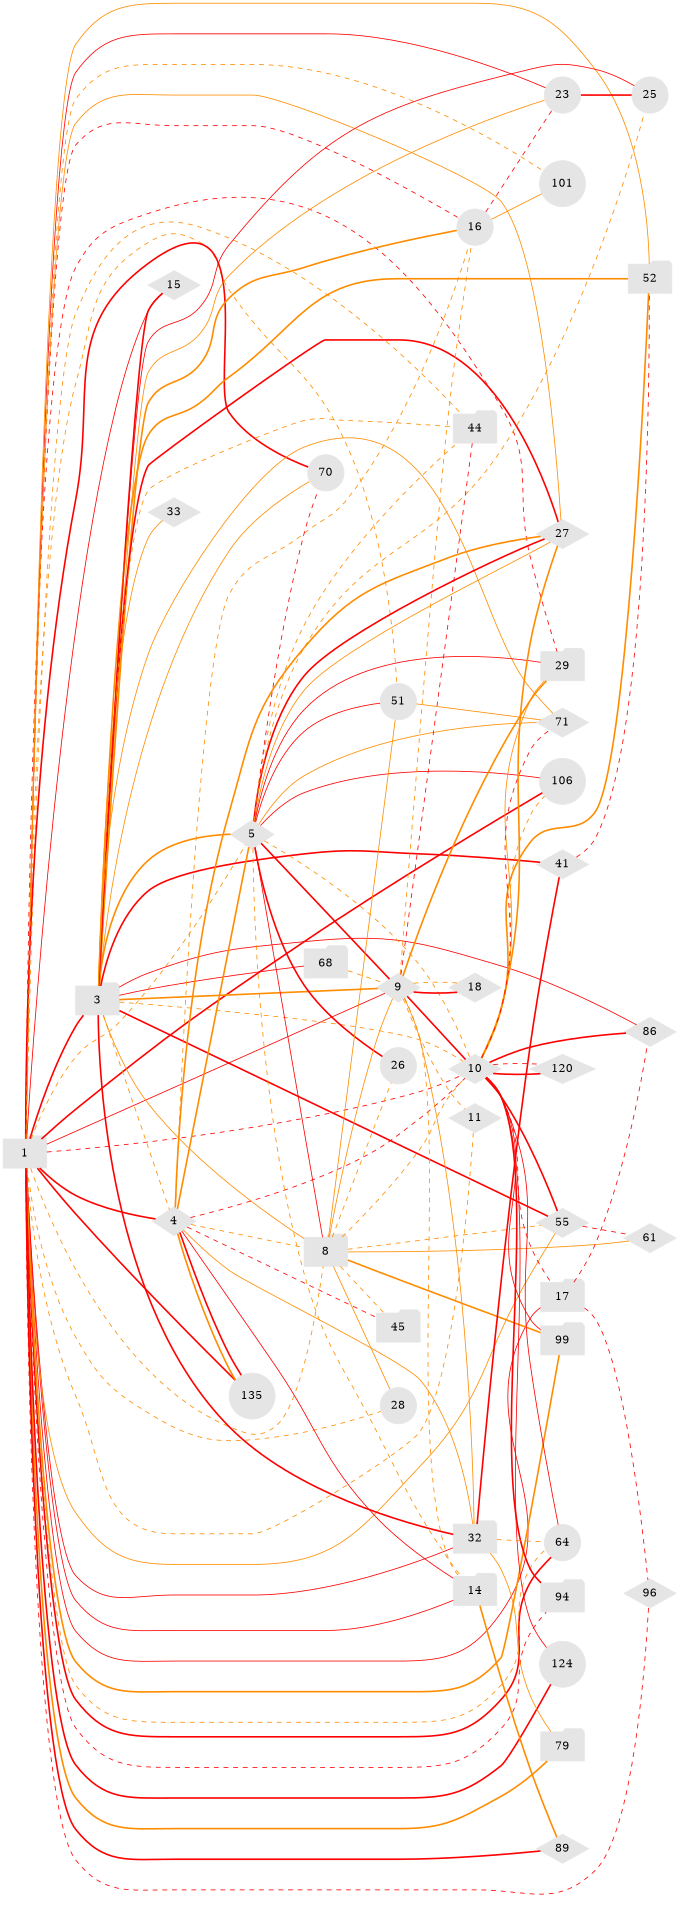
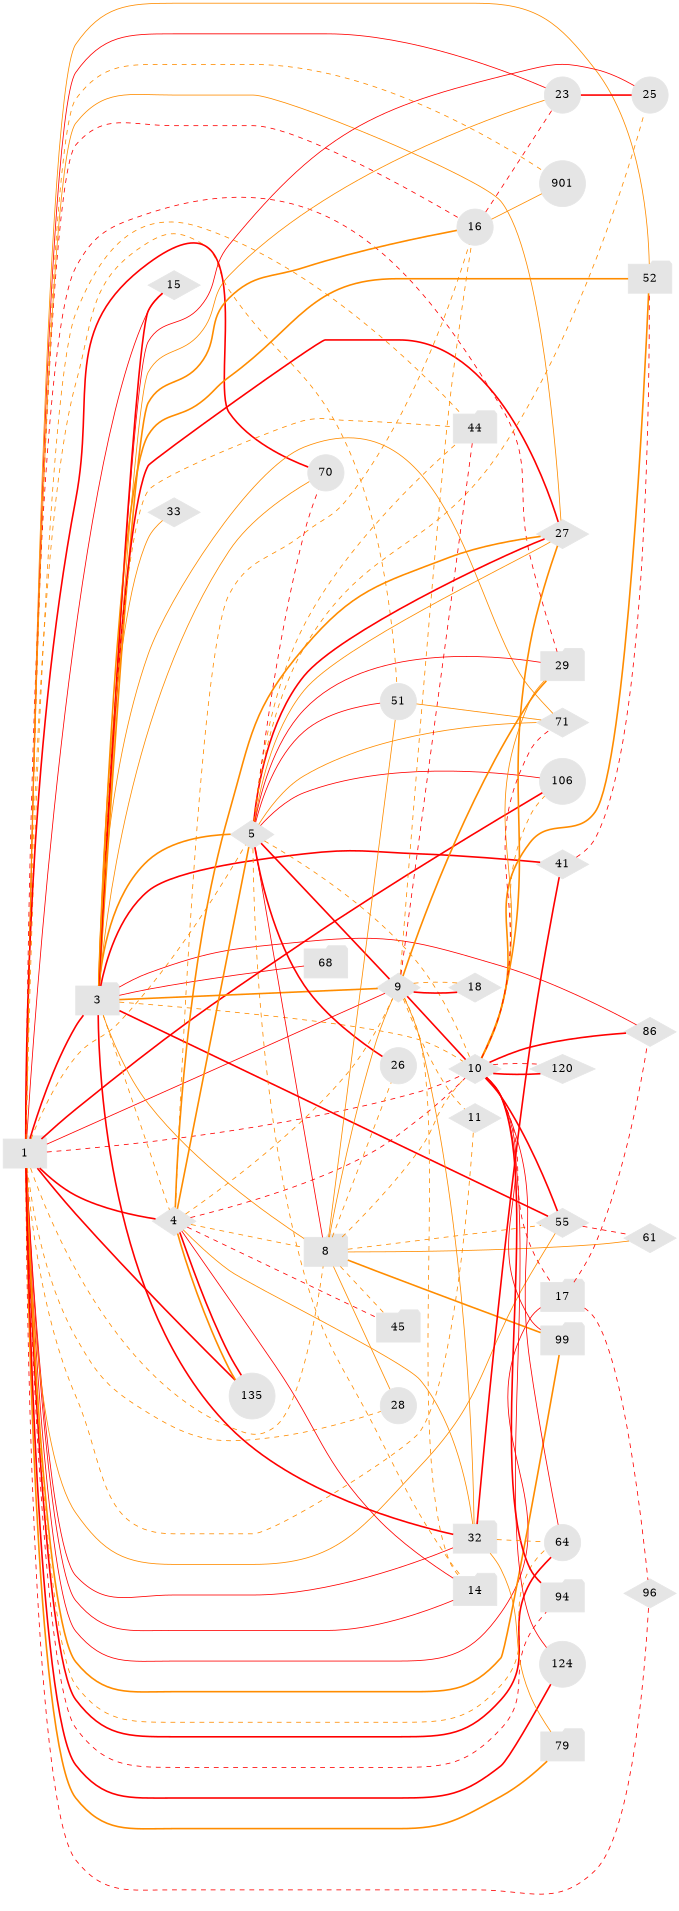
node "101": label "101" -> "901"
edge "68" -- "9": now "4" -- "9"
node "89": removed
